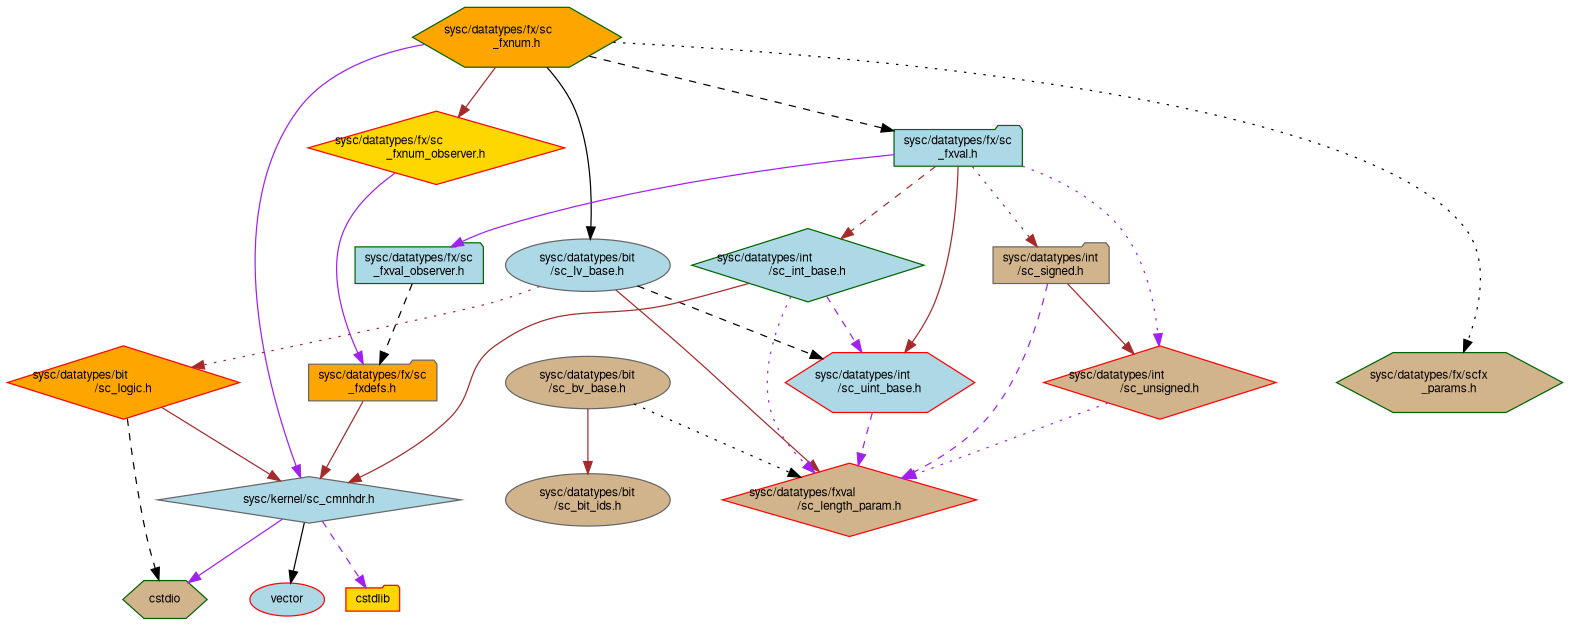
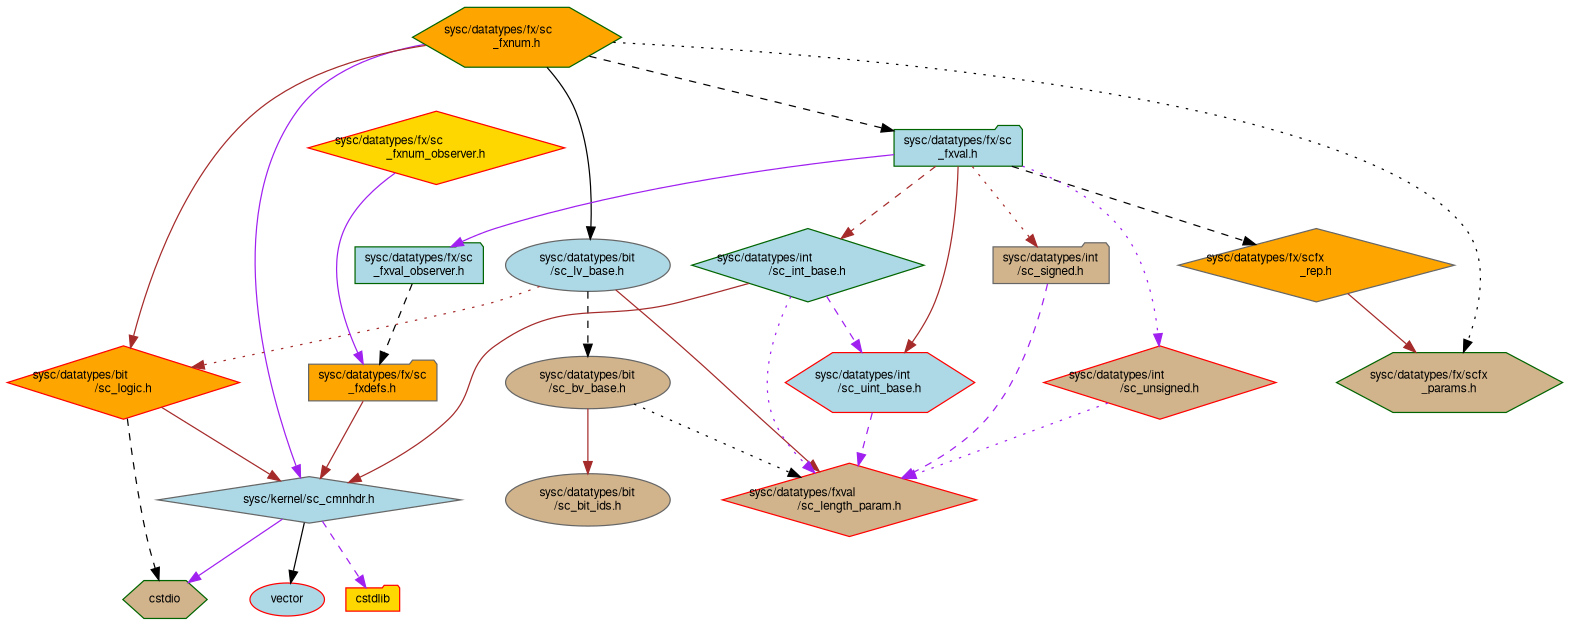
edge "sysc/datatypes/fx/sc _fxnum.h" -> "sysc/datatypes/fx/sc _fxnum_observer.h": now "sysc/datatypes/fx/sc _fxnum.h" -> "sysc/datatypes/bit /sc_logic.h"
node "sysc/datatypes/fx/scfx _rep.h": added
edge "sysc/datatypes/int /sc_signed.h" -> "sysc/datatypes/int /sc_unsigned.h": removed
edge "sysc/datatypes/bit /sc_lv_base.h" -> "sysc/datatypes/int /sc_uint_base.h": now "sysc/datatypes/bit /sc_lv_base.h" -> "sysc/datatypes/bit /sc_bv_base.h"
